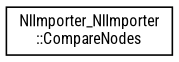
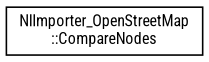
node "NIImporter_NIImporter ::CompareNodes": label "NIImporter_NIImporter ::CompareNodes" -> "NIImporter_OpenStreetMap ::CompareNodes"
